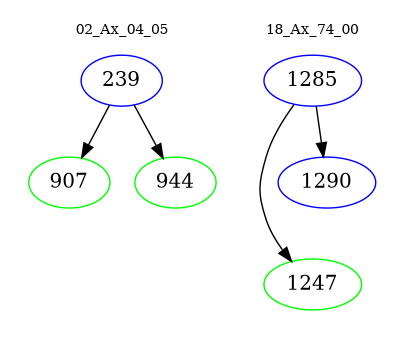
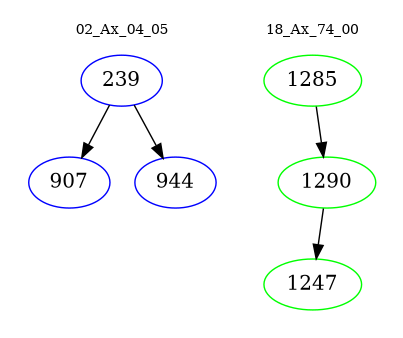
node "1285": color blue -> green
edge "1285" -> "1247": now "1290" -> "1247"
node "907": color green -> blue
node "944": color green -> blue
node "1290": color blue -> green
